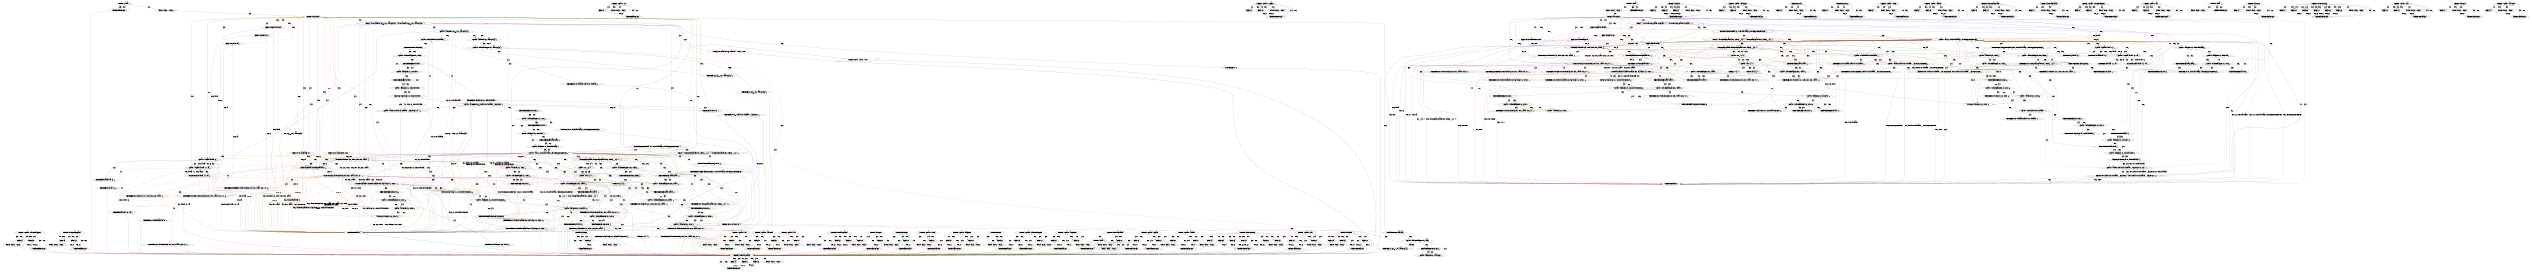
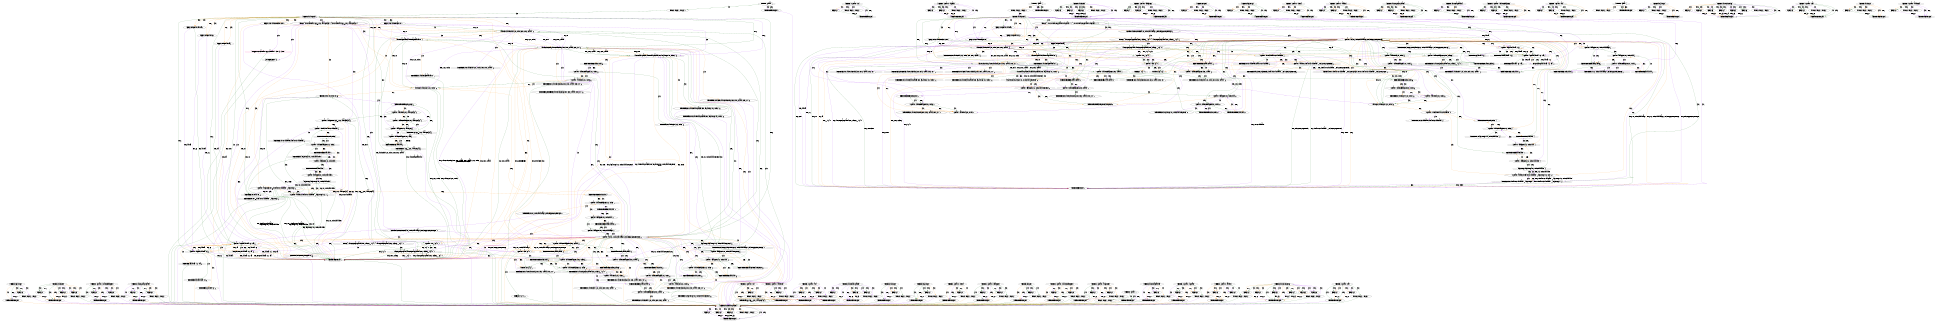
edge "(<operator>.assignment,*sgp = &rm->data.op_sg[sg])" -> "(<operator>.addressOf,&rm->data.op_sg[sg])": now "(FIELD_IDENTIFIER,op_sg,op_sg)" -> "(<operator>.addressOf,&rm->data.op_sg[sg])"
edge "(<operator>.indirectIndexAccess,rm->data.op_sg[sg])" -> "(<operator>.addressOf,&rm->data.op_sg[sg])": label "DDG: rm" -> "CFG: "
node "<(LOCAL,int ret: int)<SUB>6</SUB>>": removed
edge "(<operator>.assignment,*sgp = &rm->data.op_sg[sg])" -> "(IDENTIFIER,sgp,*sgp = &rm->data.op_sg[sg])": removed, label "AST:"
edge "(<operator>.indirectIndexAccess,rm->data.op_sg[sg])" -> "(IDENTIFIER,sg,*sgp = &rm->data.op_sg[sg])": label "USER: " -> "AST: "
edge "(<operator>.fieldAccess,rm->data.op_sg)" -> "(<operator>.indirectIndexAccess,rm->data.op_sg[sg])": added, label "CFG:"
edge "(IDENTIFIER,ret,return ret;)" -> "(RETURN,return ret;,return ret;)": label "DDG: conn" -> "DDG: ret"
edge "(RETURN,return ret;,return ret;)" -> "(FIELD_IDENTIFIER,data,data)": now "(<operator>.indirectFieldAccess,rm->data)" -> "(FIELD_IDENTIFIER,data,data)"
